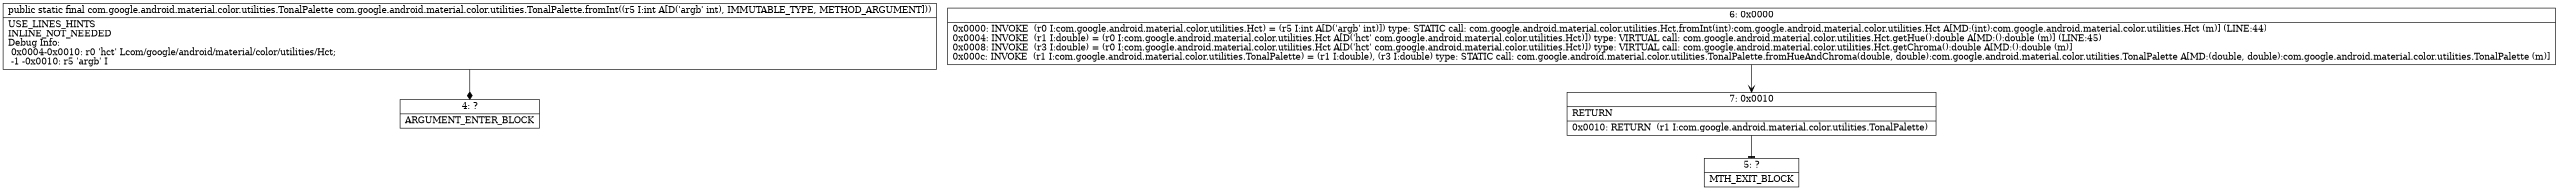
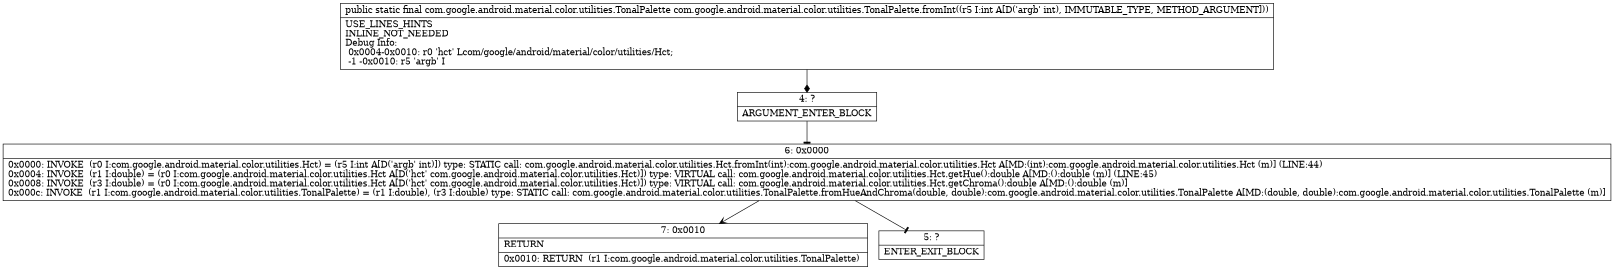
edge "4: ?" -> "6: 0x0000": added
edge "7: 0x0010" -> "5: ?": now "6: 0x0000" -> "5: ?"
node "5: ?": text "MTH_EXIT_BLOCK" -> "ENTER_EXIT_BLOCK"
